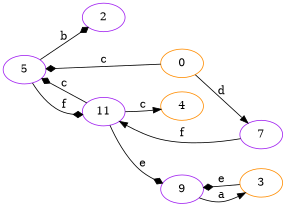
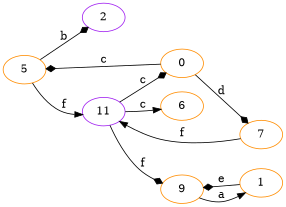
node "5": color purple -> darkorange
edge "11" -> "5": now "11" -> "0"
edge "0" -> "7": arrowhead normal -> diamond
edge "5" -> "11": arrowhead diamond -> normal
node "4": label "4" -> "6"
node "7": color purple -> darkorange
edge "11" -> "9": label "e" -> "f"
node "3": label "3" -> "1"
node "9": color purple -> darkorange
